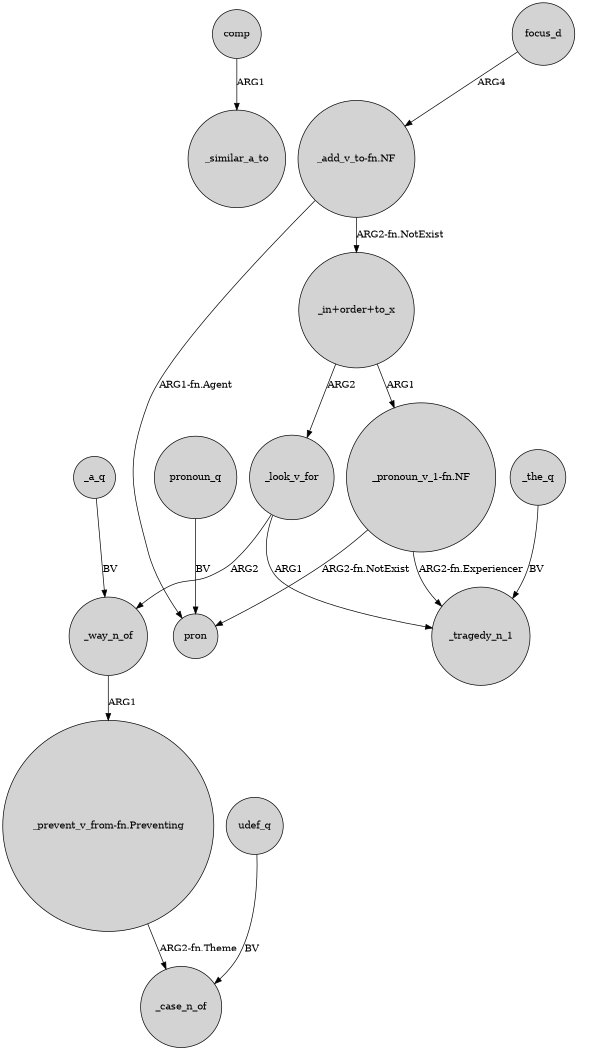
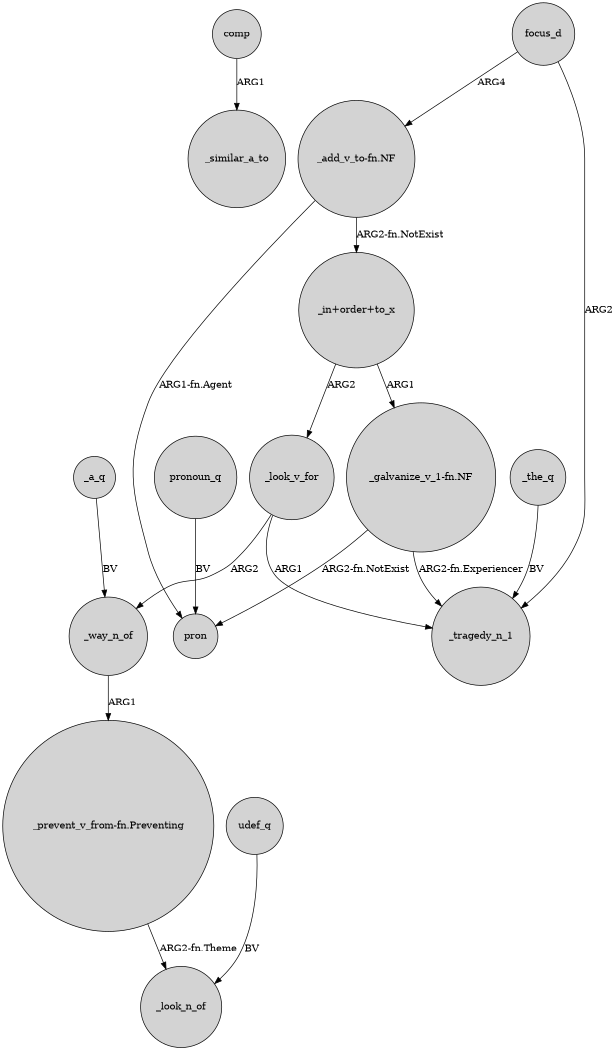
edge "focus_d" -> "_tragedy_n_1": added, label "ARG2"
node "_pronoun_v_1-fn.NF": label "_pronoun_v_1-fn.NF" -> "_galvanize_v_1-fn.NF"
node "_case_n_of": label "_case_n_of" -> "_look_n_of"
